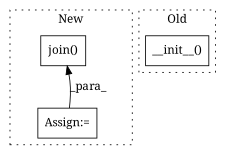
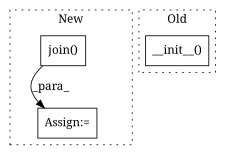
edge "Assign:=" -> "join()": reversed
